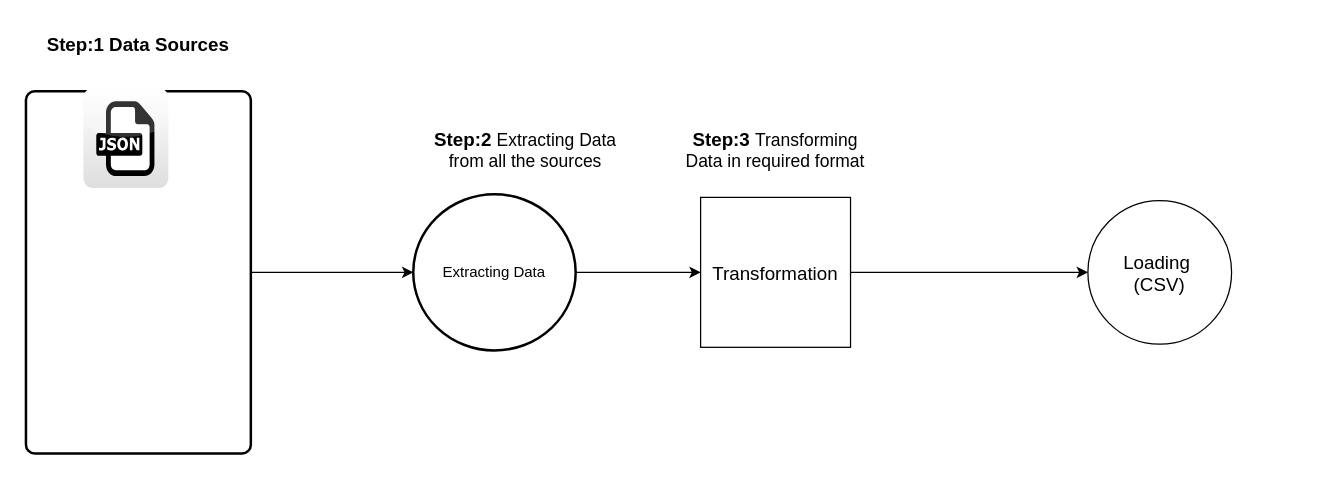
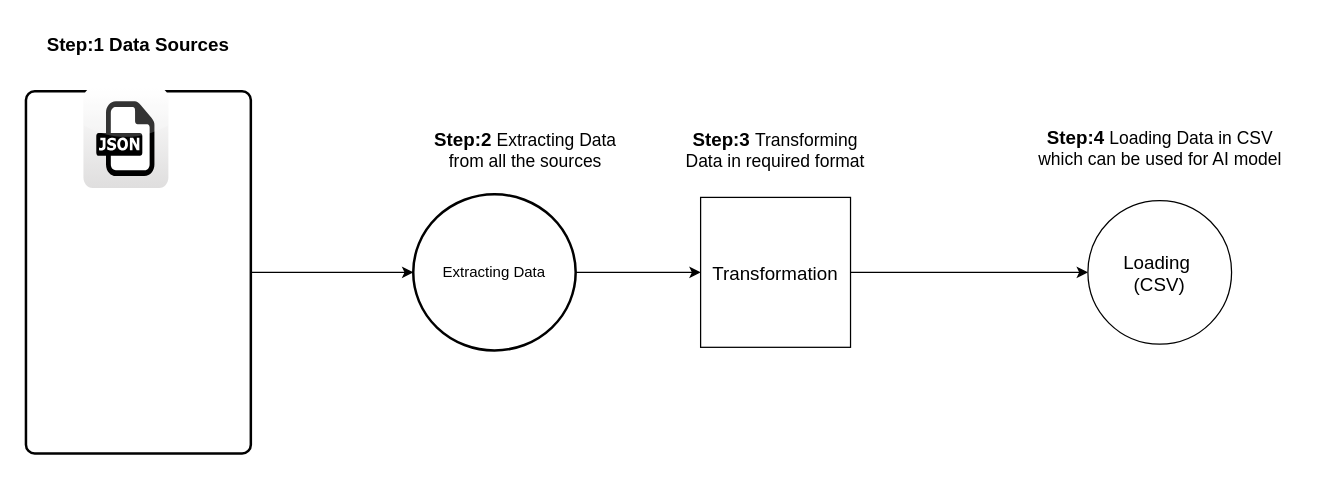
node "Step:4 Loading Data in CSV which can be used for AI model": added
